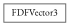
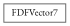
node "FDFVector3": label "FDFVector3" -> "FDFVector7"
